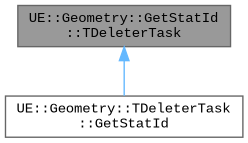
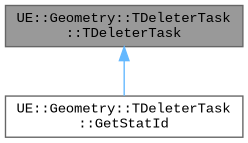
node "UE::Geometry::GetStatId ::TDeleterTask": label "UE::Geometry::GetStatId ::TDeleterTask" -> "UE::Geometry::TDeleterTask ::TDeleterTask"
